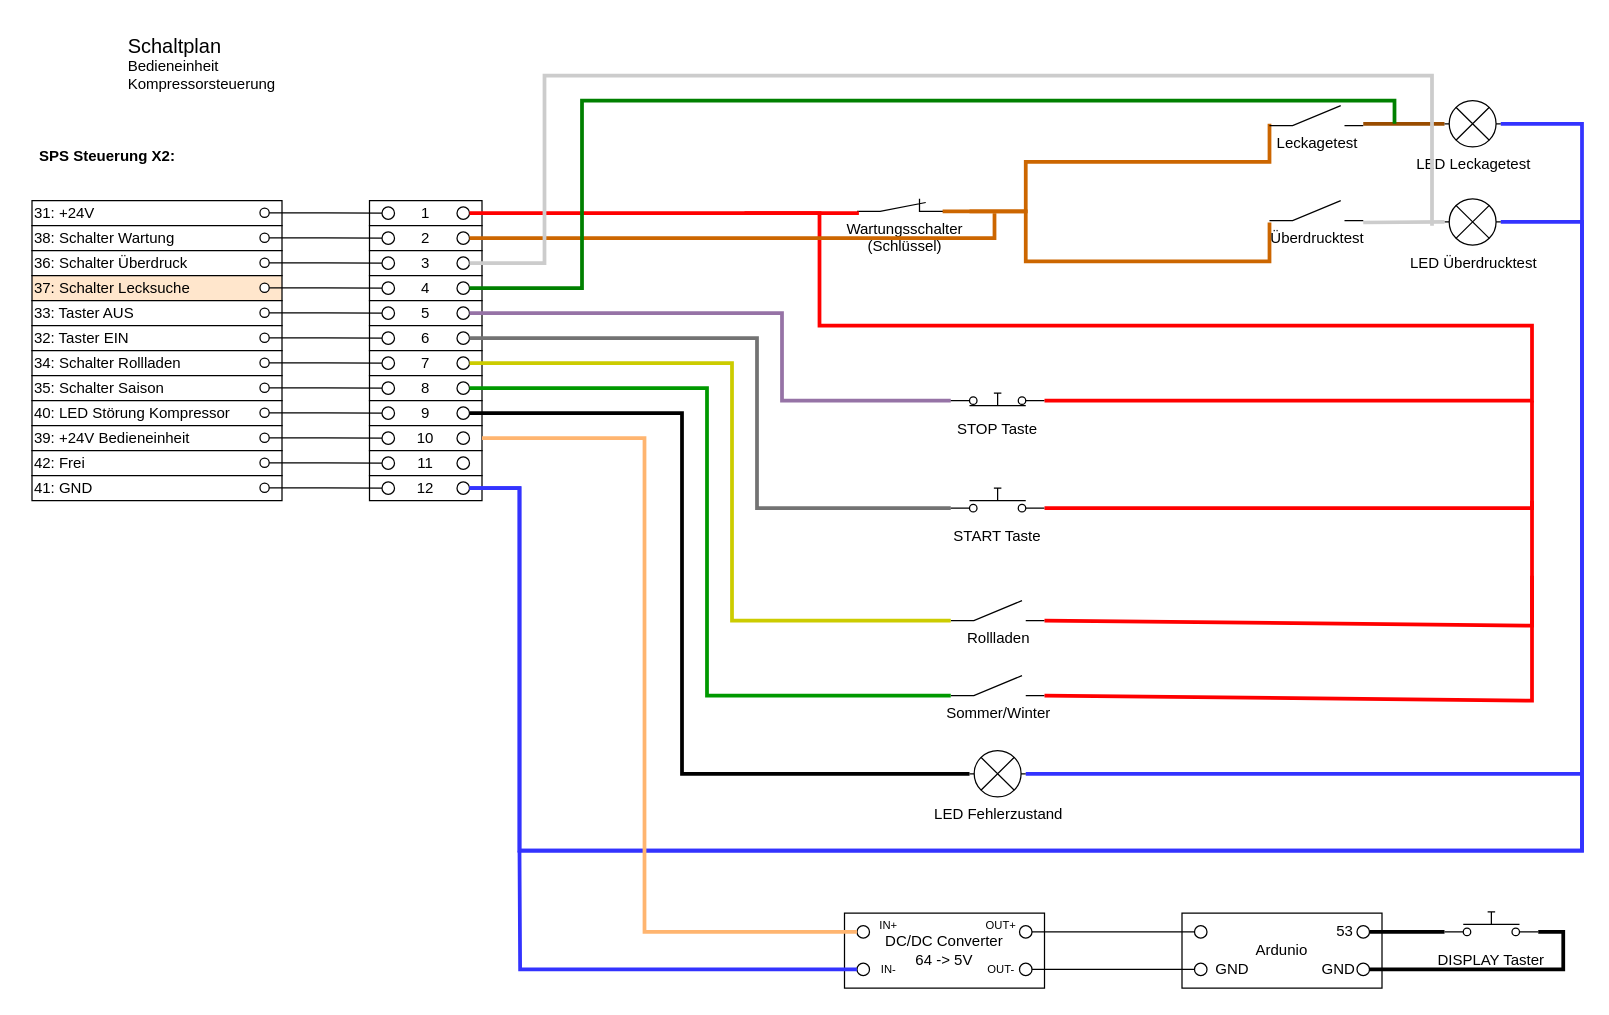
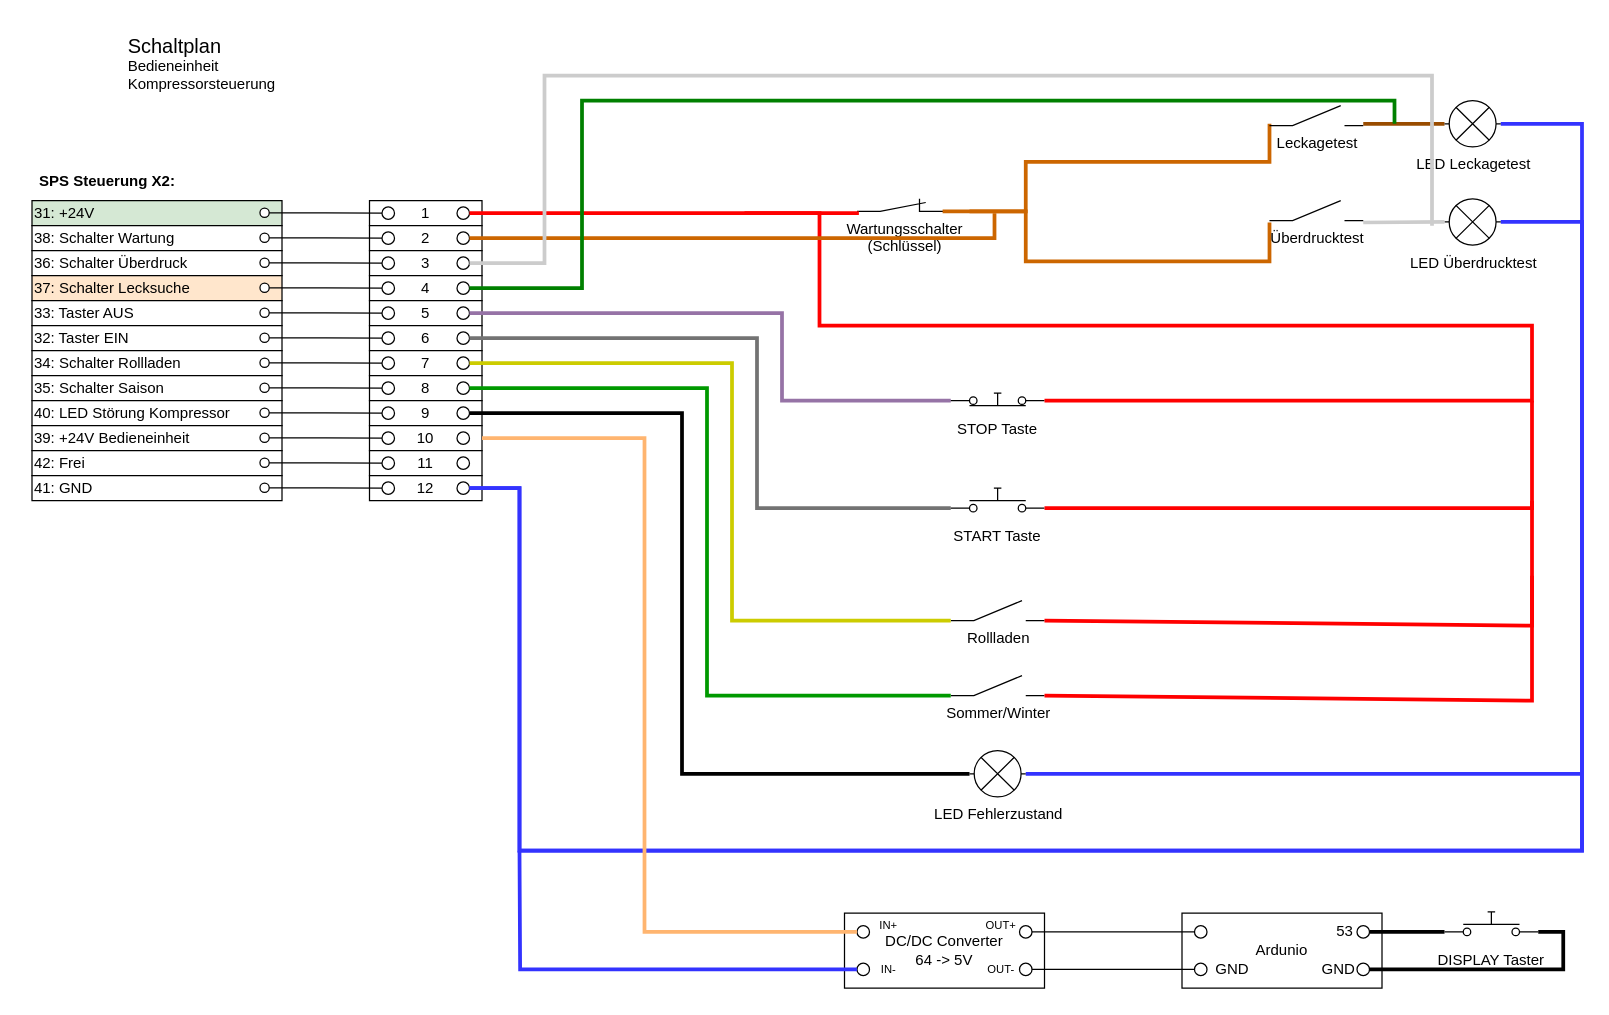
node "SPS Steuerung X2:": moved (107, 157) -> (107, 182)
node "31: +24V": fillcolor #ffffff -> #d5e8d4
